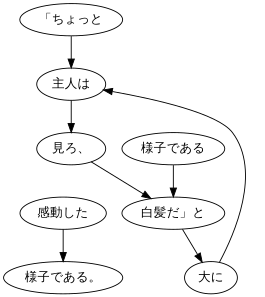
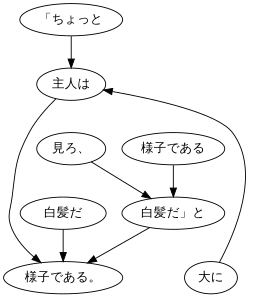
edge "主人は" -> "見ろ、": now "主人は" -> "様子である。"
node "感動した": label "感動した" -> "白髪だ"
edge "白髪だ」と" -> "大に": now "白髪だ」と" -> "様子である。"
